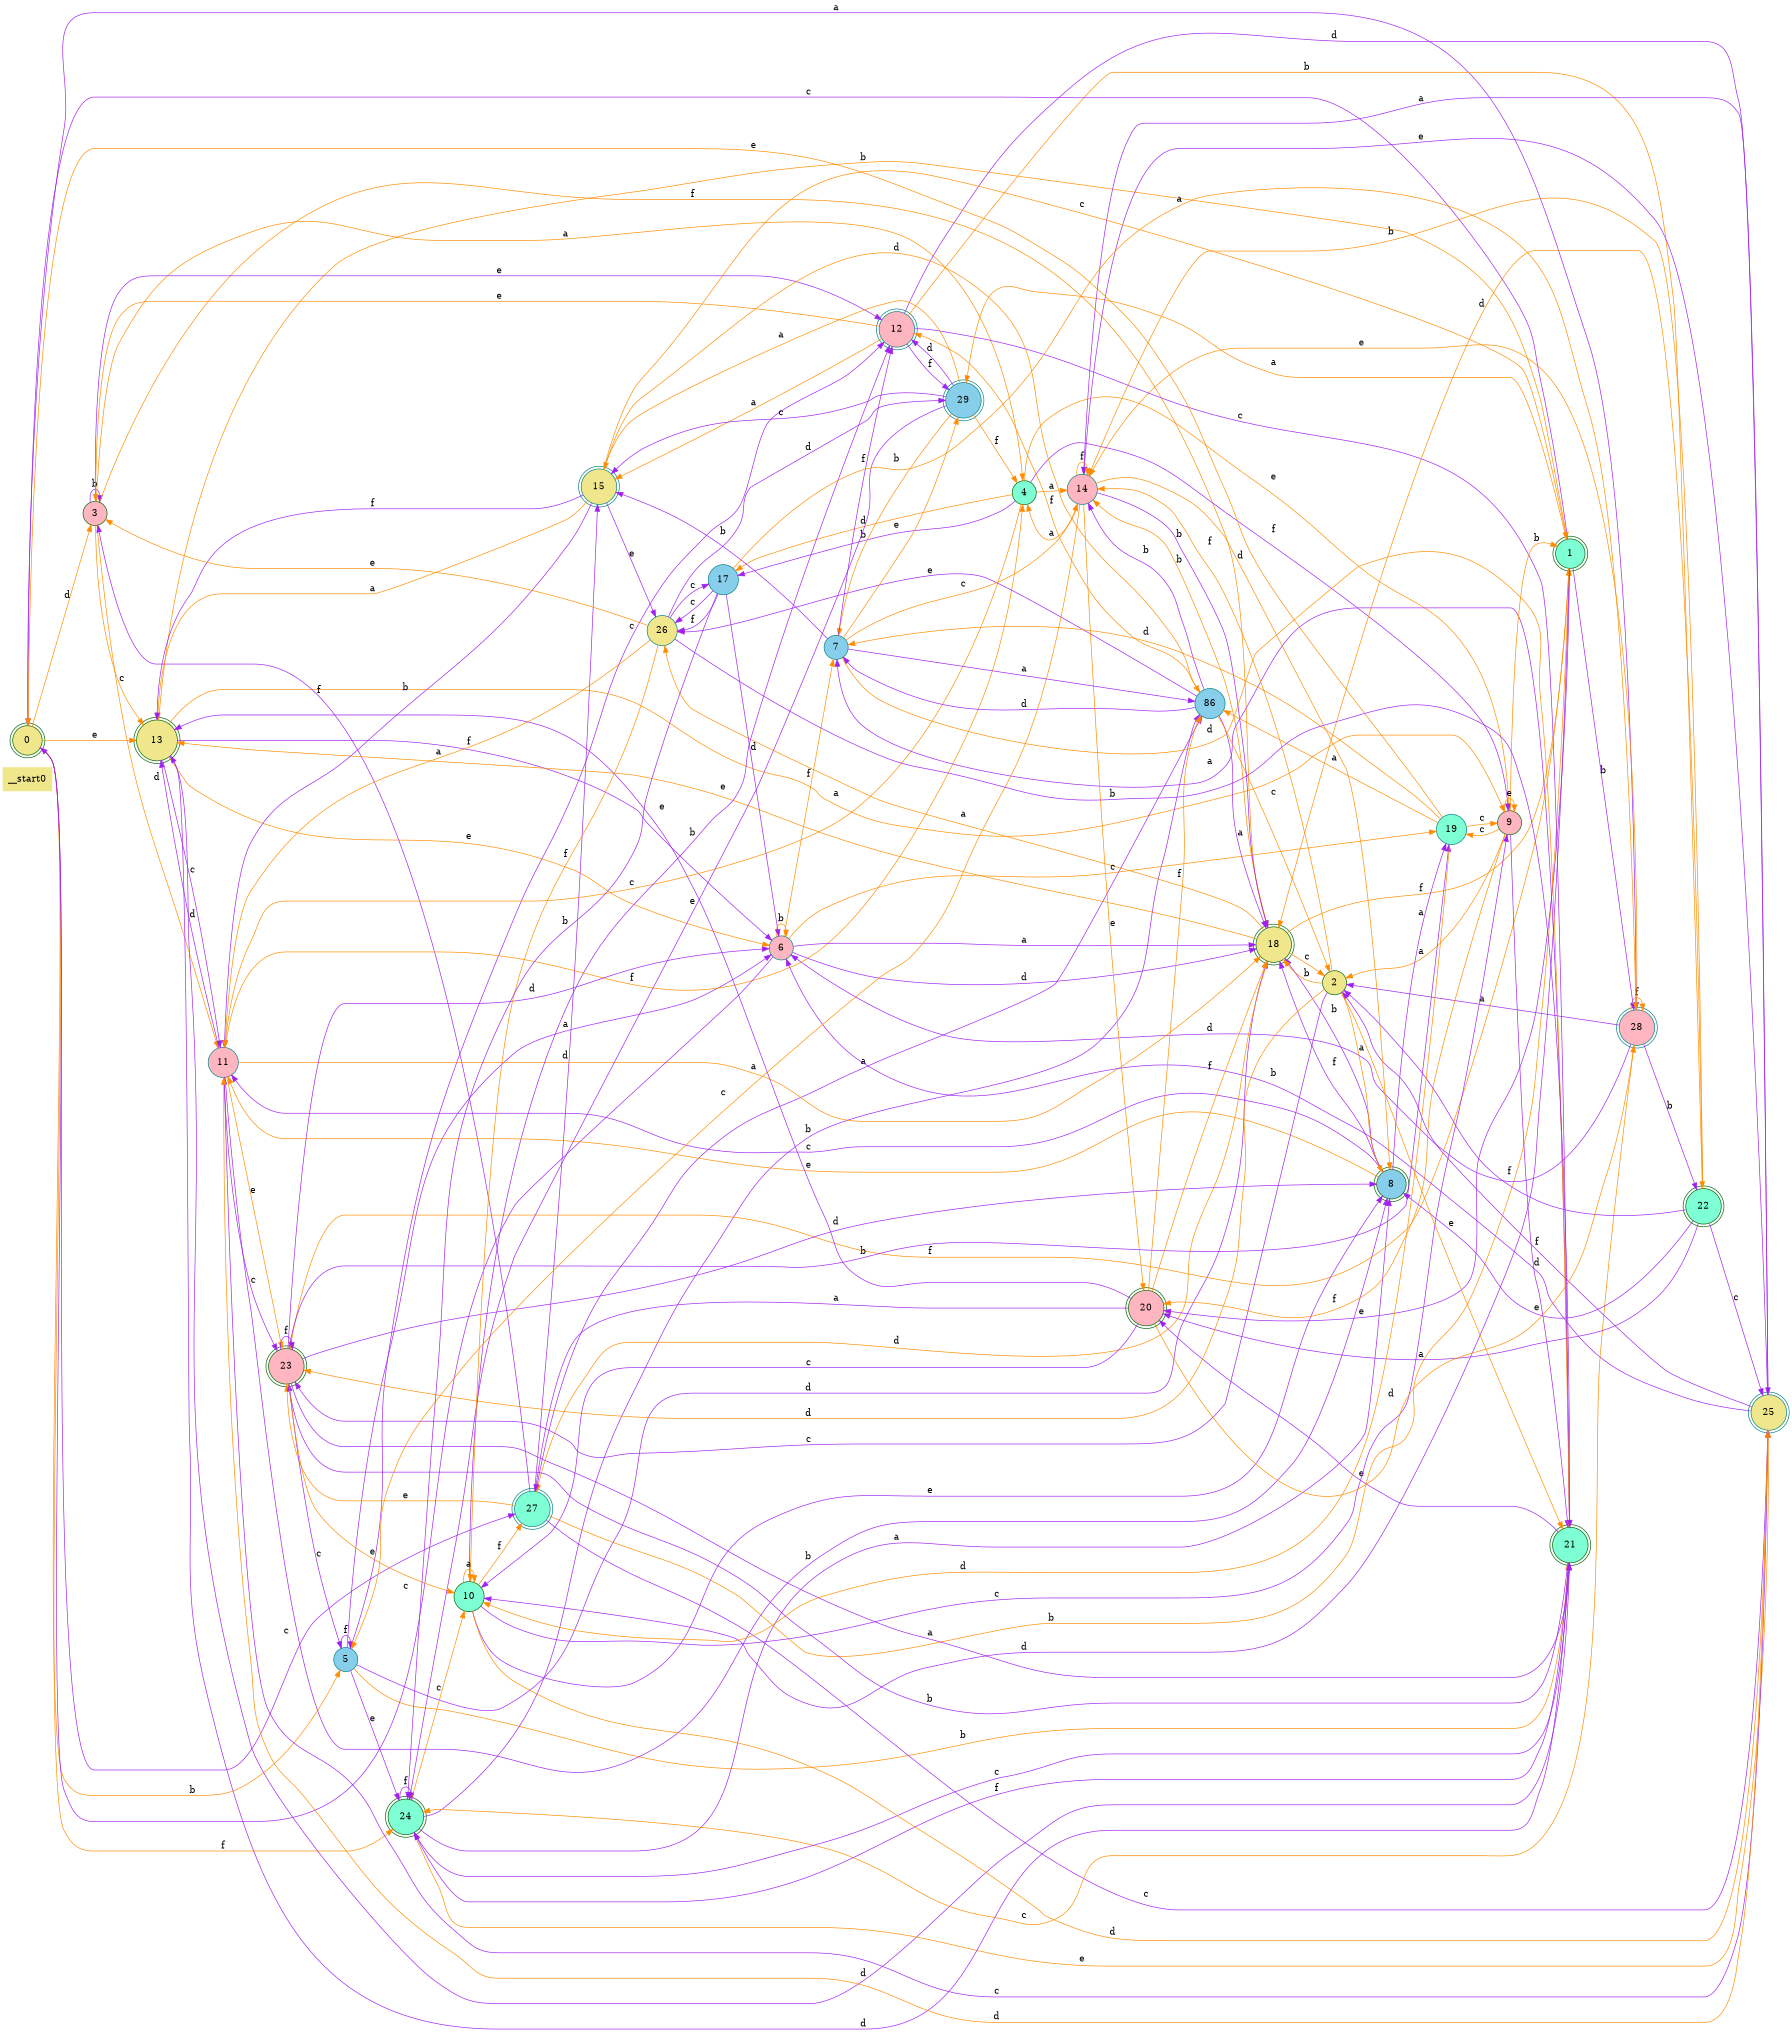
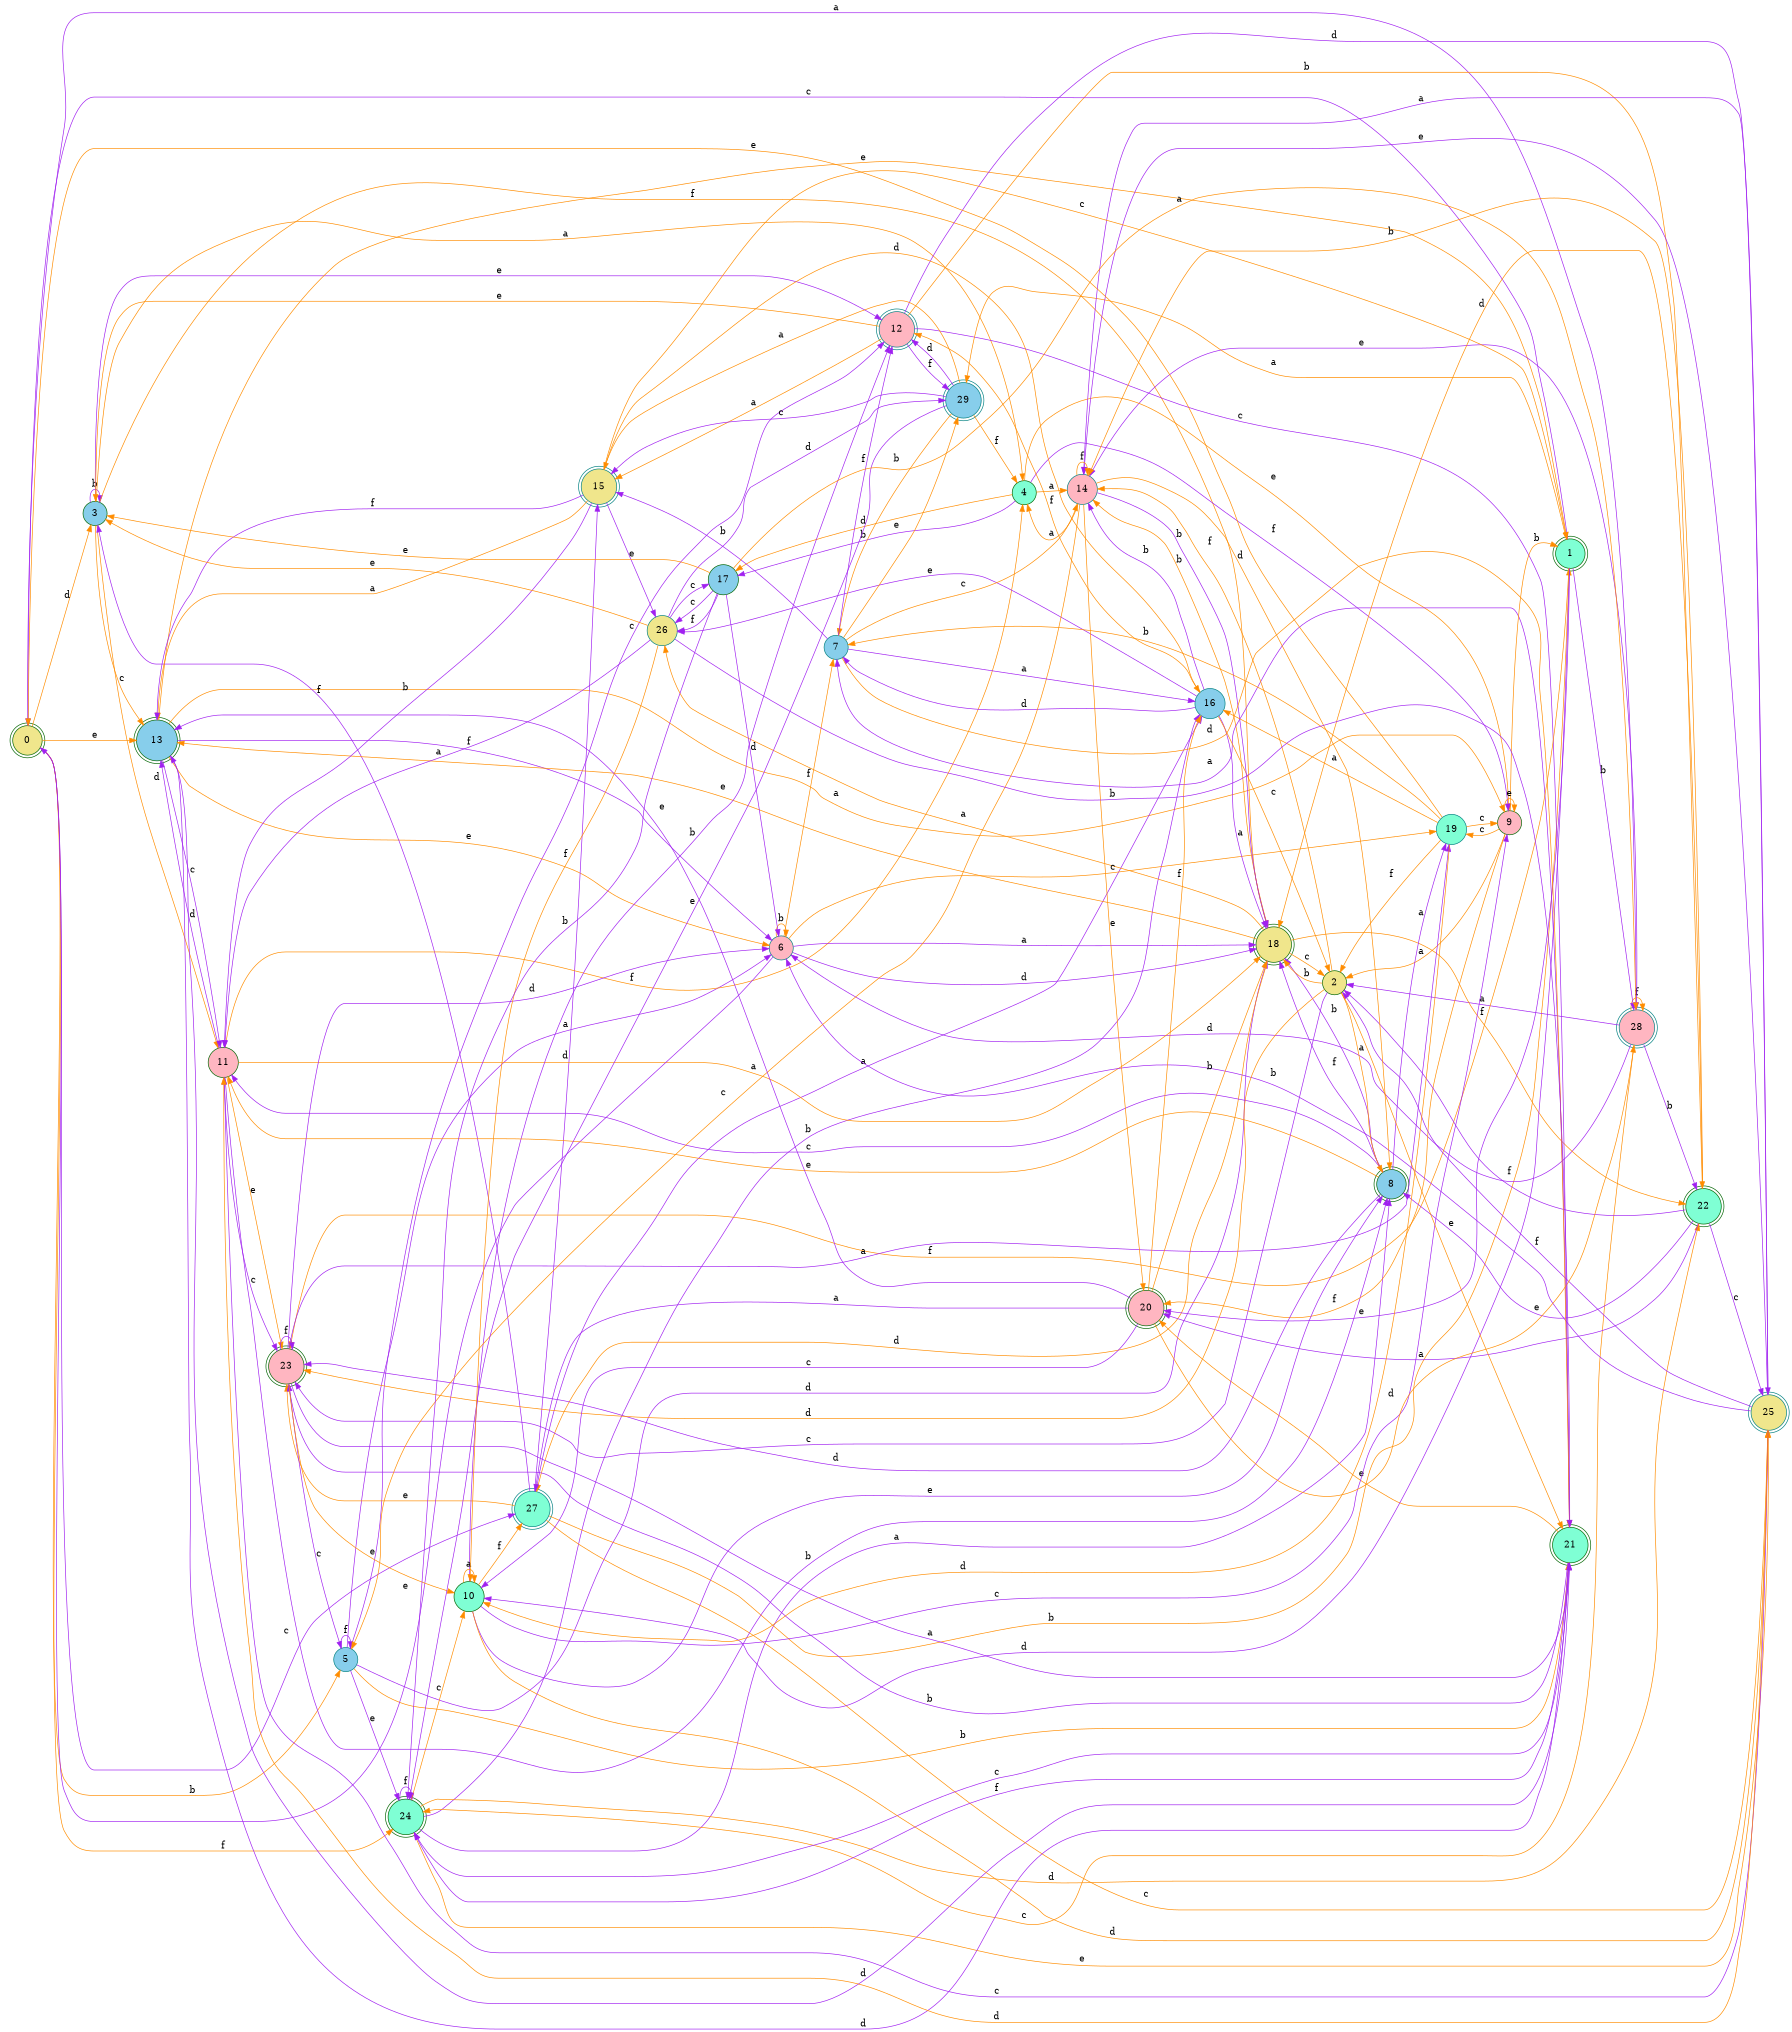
edge "13" -> "1": label "b" -> "e"
edge "28" -> "14": color darkorange -> purple
node "3": fillcolor lightpink -> skyblue
edge "17" -> "3": added, label "e"
node "17": color teal -> darkgreen
edge "19" -> "7": label "d" -> "b"
node "86": label "86" -> "16"
node "13": fillcolor khaki -> skyblue
edge "26" -> "11": color darkorange -> purple
node "__start0": removed
edge "18" -> "1": now "18" -> "22"
edge "4" -> "11": removed, label "c"
edge "19" -> "2": added, label "f"
node "11": color teal -> darkgreen
edge "20" -> "18": label "f" -> "b"
edge "9" -> "21": removed, label "d"
edge "23" -> "8": reversed
edge "23" -> "19": label "b" -> "a"
edge "21" -> "20": color purple -> darkorange
edge "6" -> "0": label "c" -> "e"
edge "24" -> "22": added, label "d"
edge "27" -> "25": color purple -> darkorange
